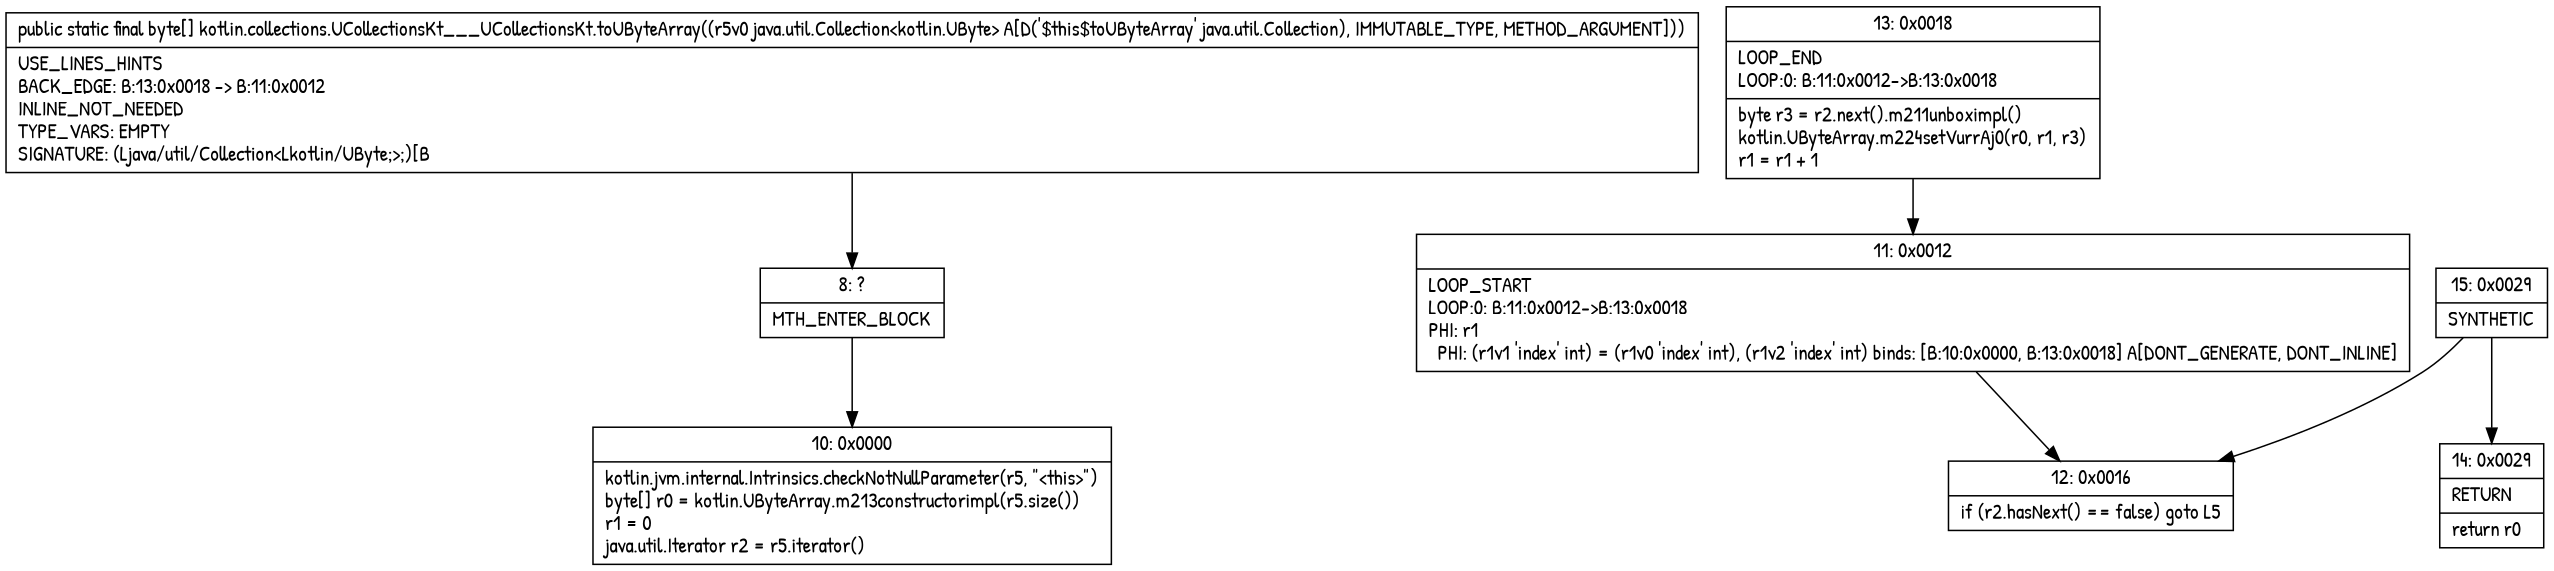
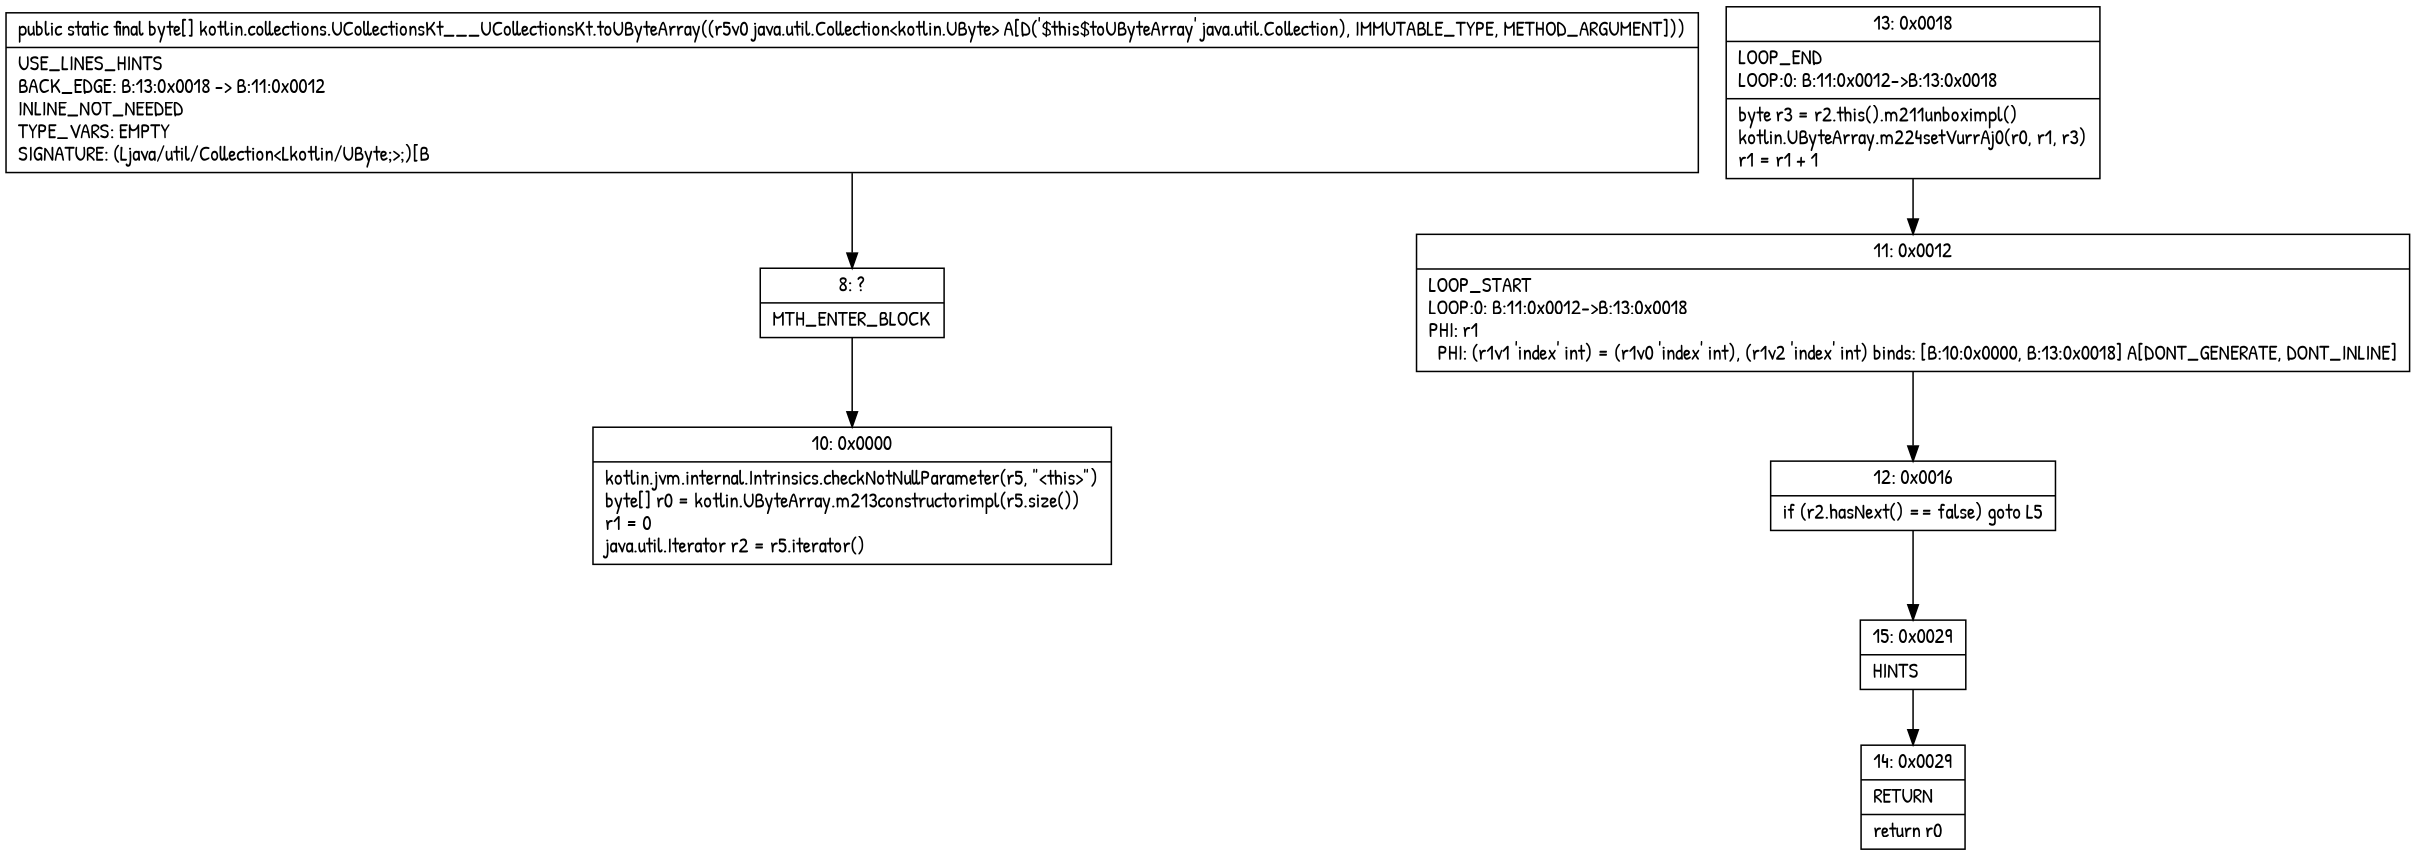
node "13: 0x0018": text "byte r3 = r2.next().m211unboximpl()" -> "byte r3 = r2.this().m211unboximpl()"
node "15: 0x0029": text "SYNTHETIC" -> "HINTS"
edge "15: 0x0029" -> "12: 0x0016": reversed
